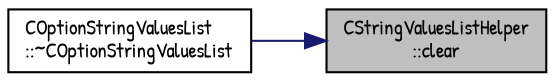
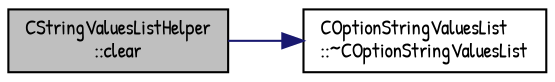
edge "COptionStringValuesList ::~COptionStringValuesList" -> "CStringValuesListHelper ::clear": reversed
